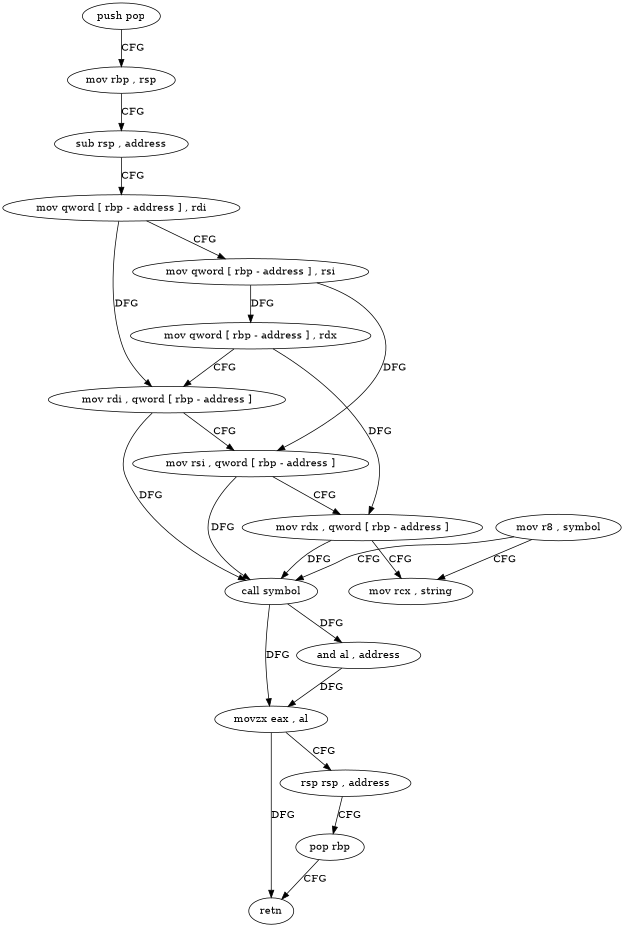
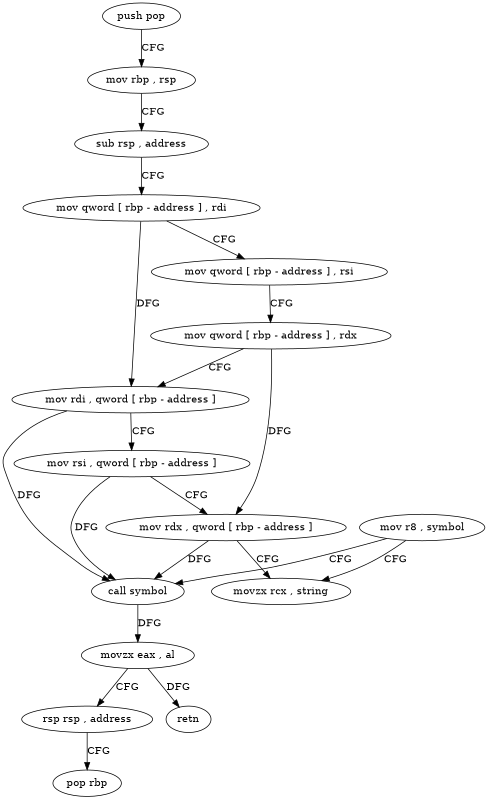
edge "mov qword [ rbp - address ] , rsi" -> "mov qword [ rbp - address ] , rdx": label "DFG" -> "CFG"
edge "mov qword [ rbp - address ] , rsi" -> "mov rsi , qword [ rbp - address ]": removed, label "DFG"
node "mov rcx , string": label "mov rcx , string" -> "movzx rcx , string"
node "and al , address": removed
edge "pop rbp" -> "retn": removed, label "CFG"
